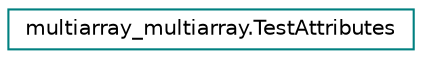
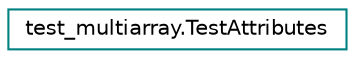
node "multiarray_multiarray.TestAttributes": label "multiarray_multiarray.TestAttributes" -> "test_multiarray.TestAttributes"
